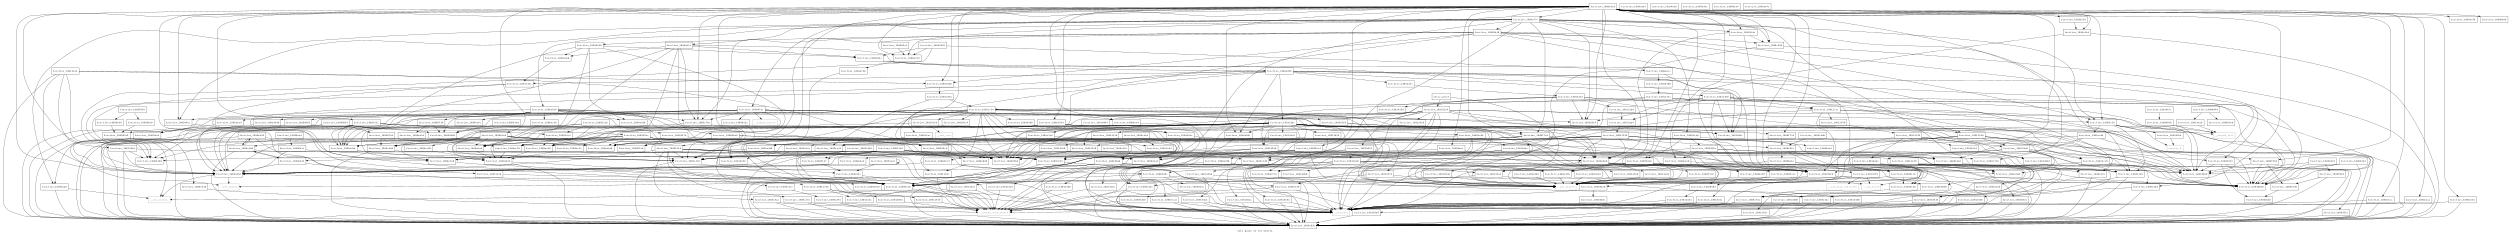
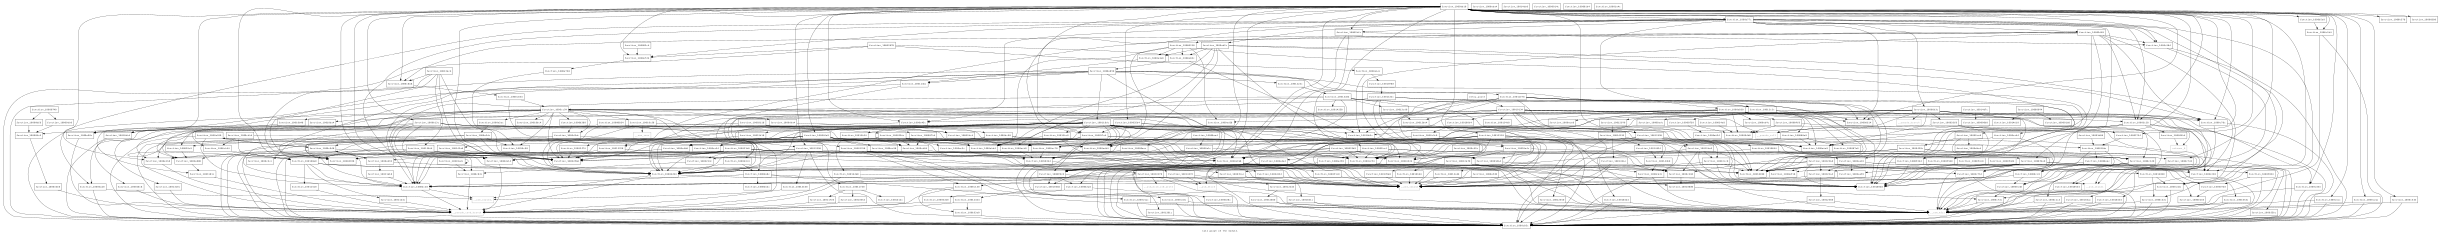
edge "function_1000b2e0" -> "function_10001d64": removed
edge "function_1000ee10" -> "function_1000ef18": removed
edge "function_10012de0" -> "__asm_rlwimi": now "function_1000a030" -> "__asm_rlwimi"
node "function_1000c494": removed
